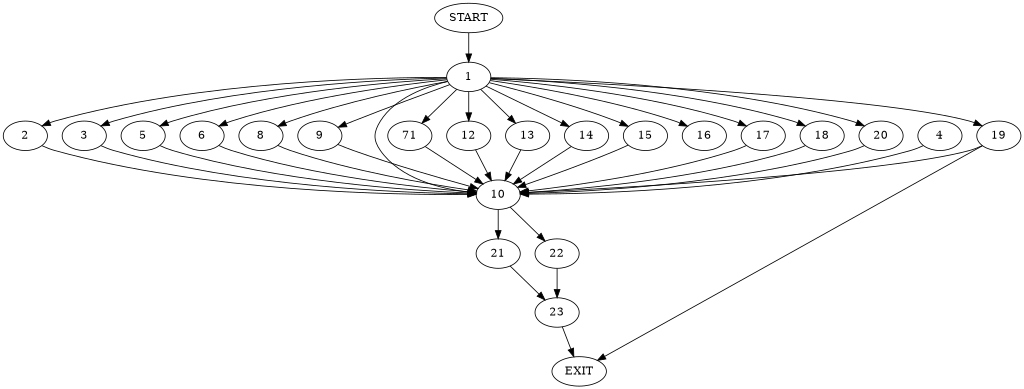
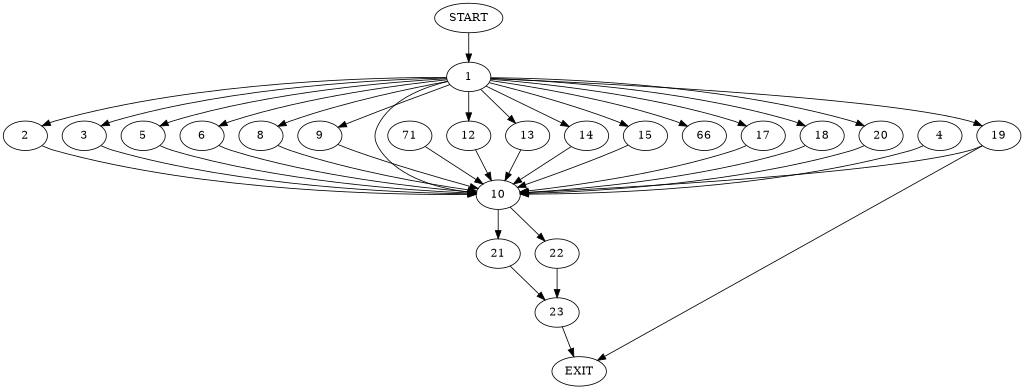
edge "1" -> "71": removed
node "16": label "16" -> "66"
